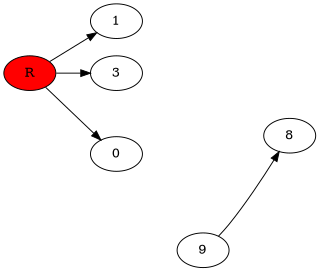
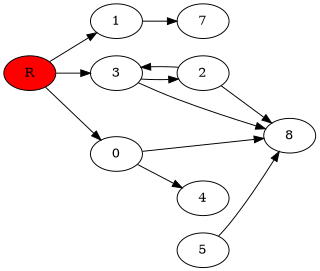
node "7": added
node "2": added
edge "3" -> "8": added
edge "0" -> "8": added
node "4": added
node "9": label "9" -> "5"
